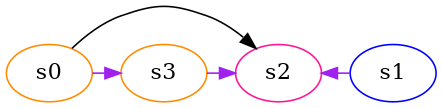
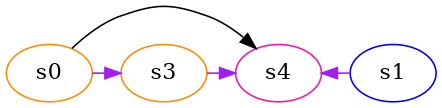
node "s2": label "s2" -> "s4"
